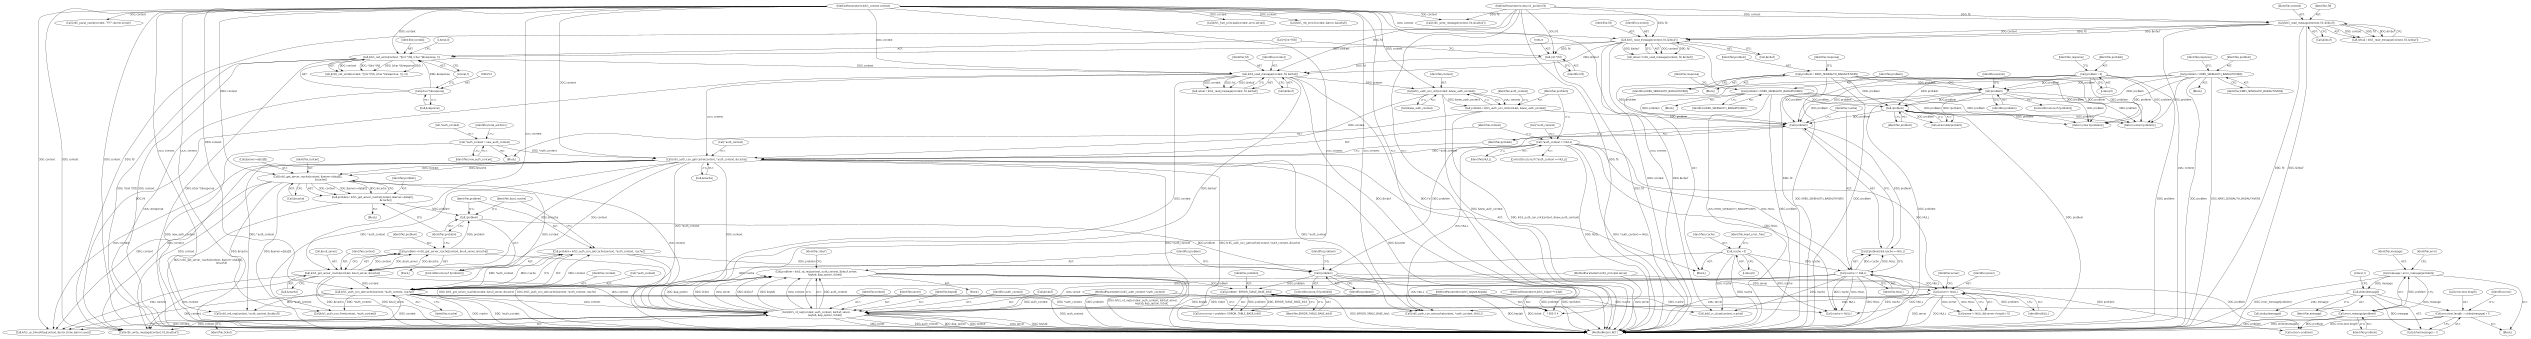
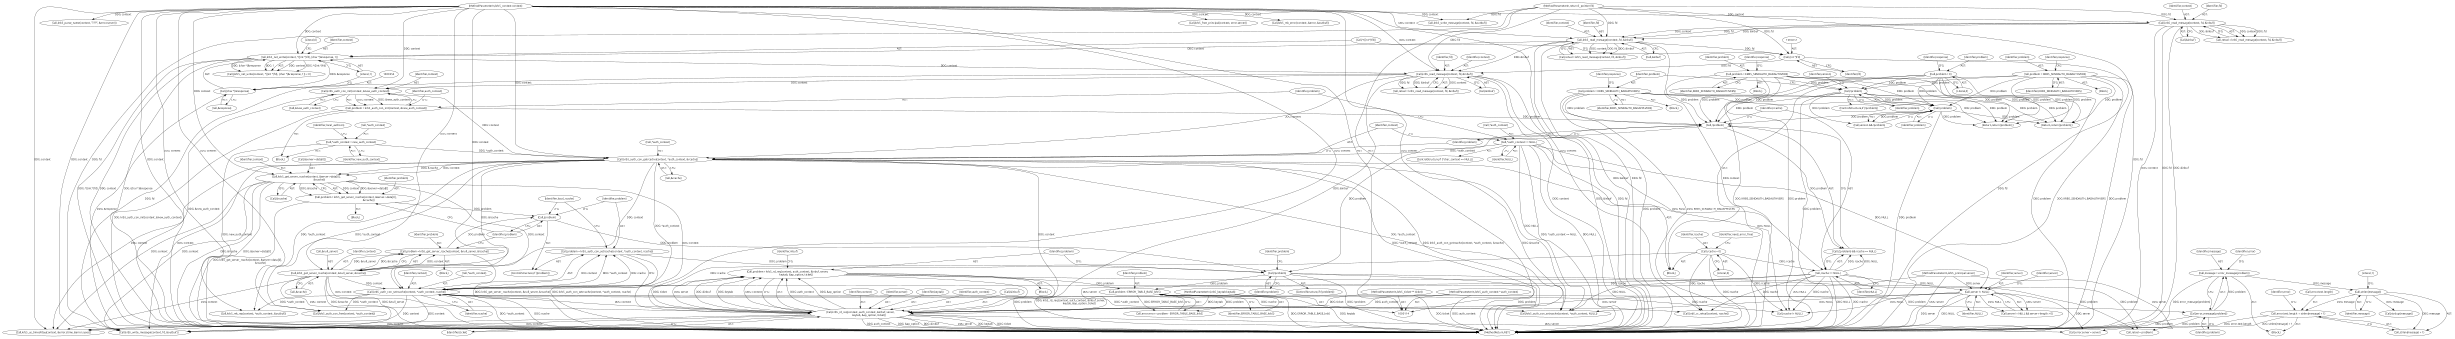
node "(ControlStructure,if (*auth_context == NULL))": label "(ControlStructure,if (*auth_context == NULL))" -> "(ControlStructure,if (*char_context == NULL))"
node "(Call,krb5_rc_close(context, rcache))": label "(Call,krb5_rc_close(context, rcache))" -> "(Call,krb5_rc_retval(context, rcache))"
node "(Call,error.server = server)": added
